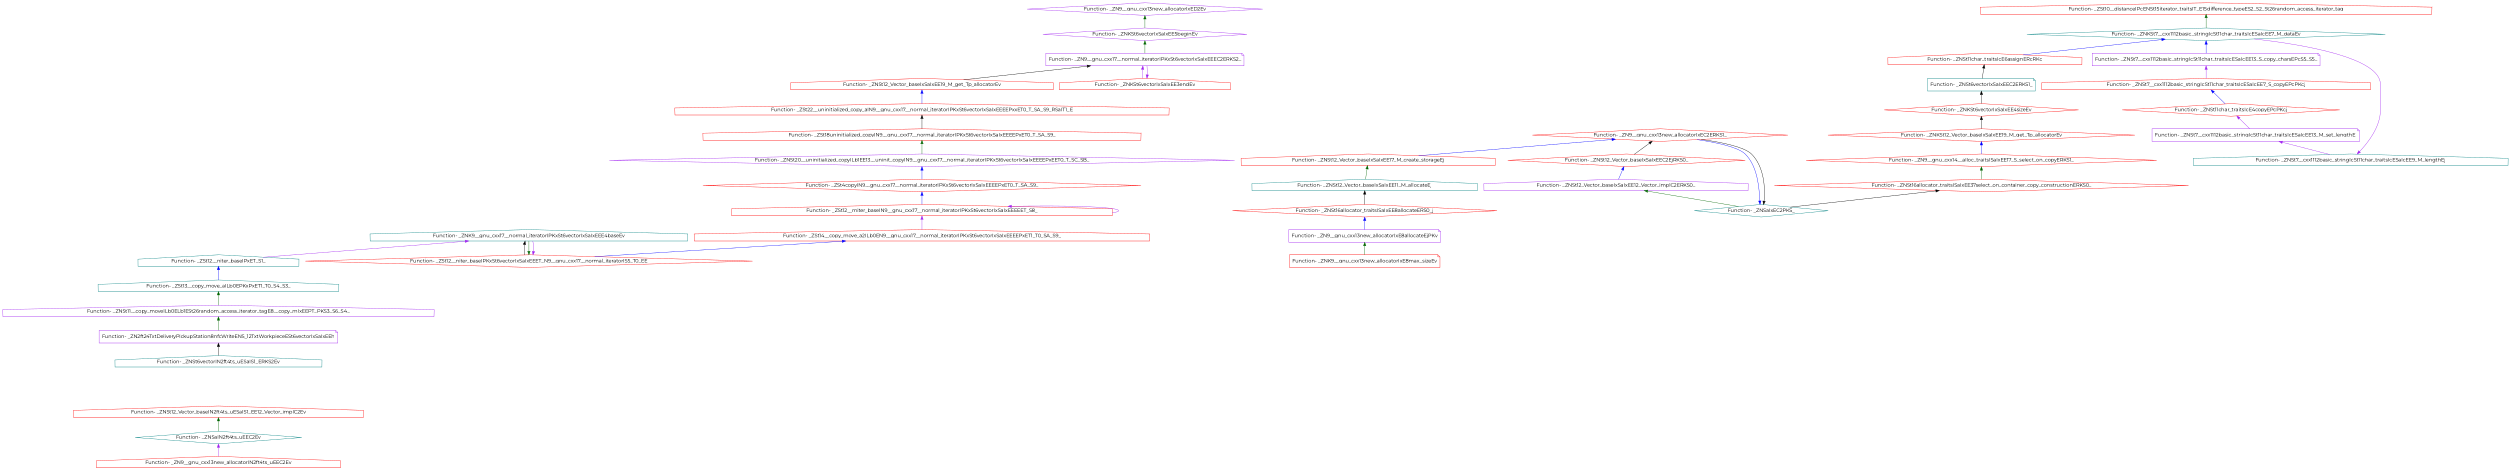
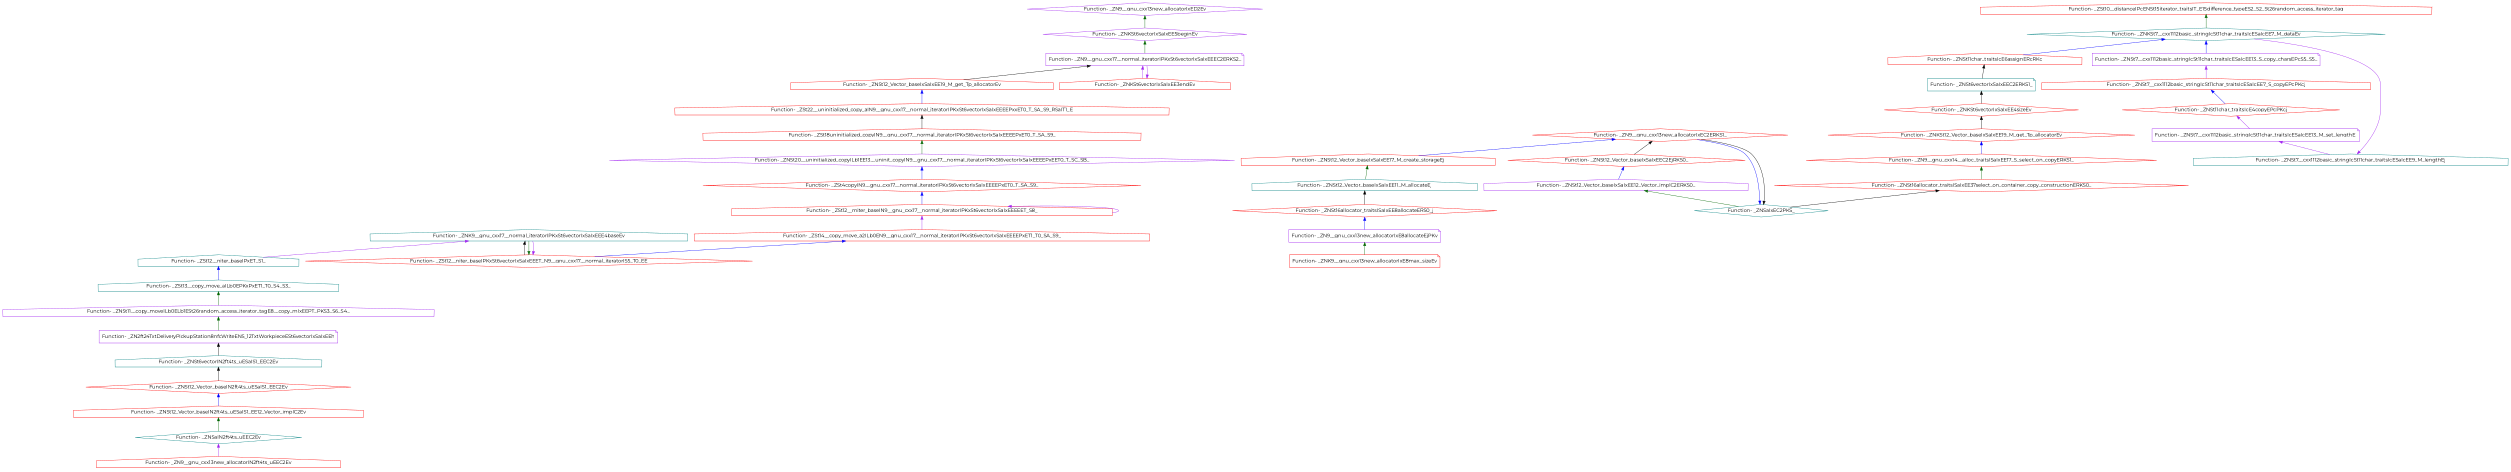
node "Function- _ZNSt6vectorIN2ft4ts_uESaIS1_ERKS2Ev": label "Function- _ZNSt6vectorIN2ft4ts_uESaIS1_ERKS2Ev" -> "Function- _ZNSt6vectorIN2ft4ts_uESaIS1_EEC2Ev"
node "Function- _ZNSt12_Vector_baseIN2ft4ts_uESaIS1_EEC2Ev": added
